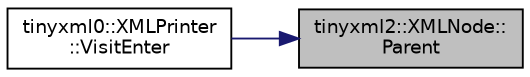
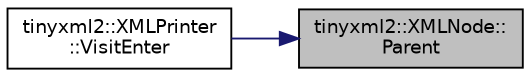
node "tinyxml0::XMLPrinter ::VisitEnter": label "tinyxml0::XMLPrinter ::VisitEnter" -> "tinyxml2::XMLPrinter ::VisitEnter"
